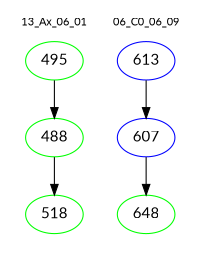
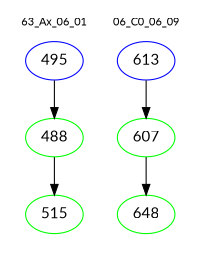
cluster "13_Ax_06_01": label "13_Ax_06_01" -> "63_Ax_06_01"
node "495": color green -> blue
node "607": color blue -> green
node "518": label "518" -> "515"
